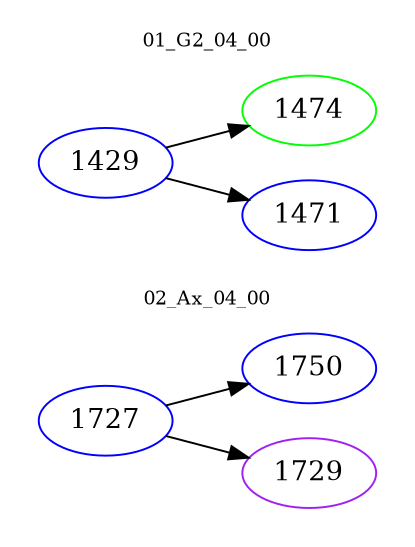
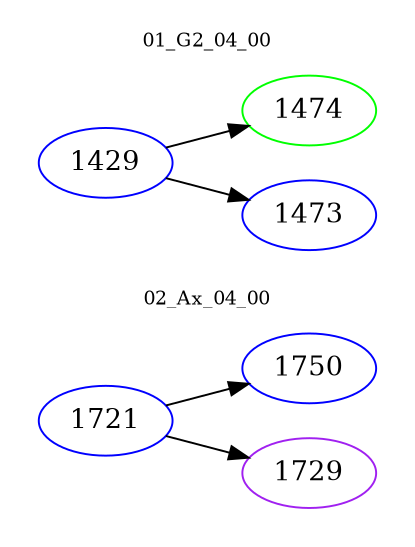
node "1471": label "1471" -> "1473"
node "1727": label "1727" -> "1721"
